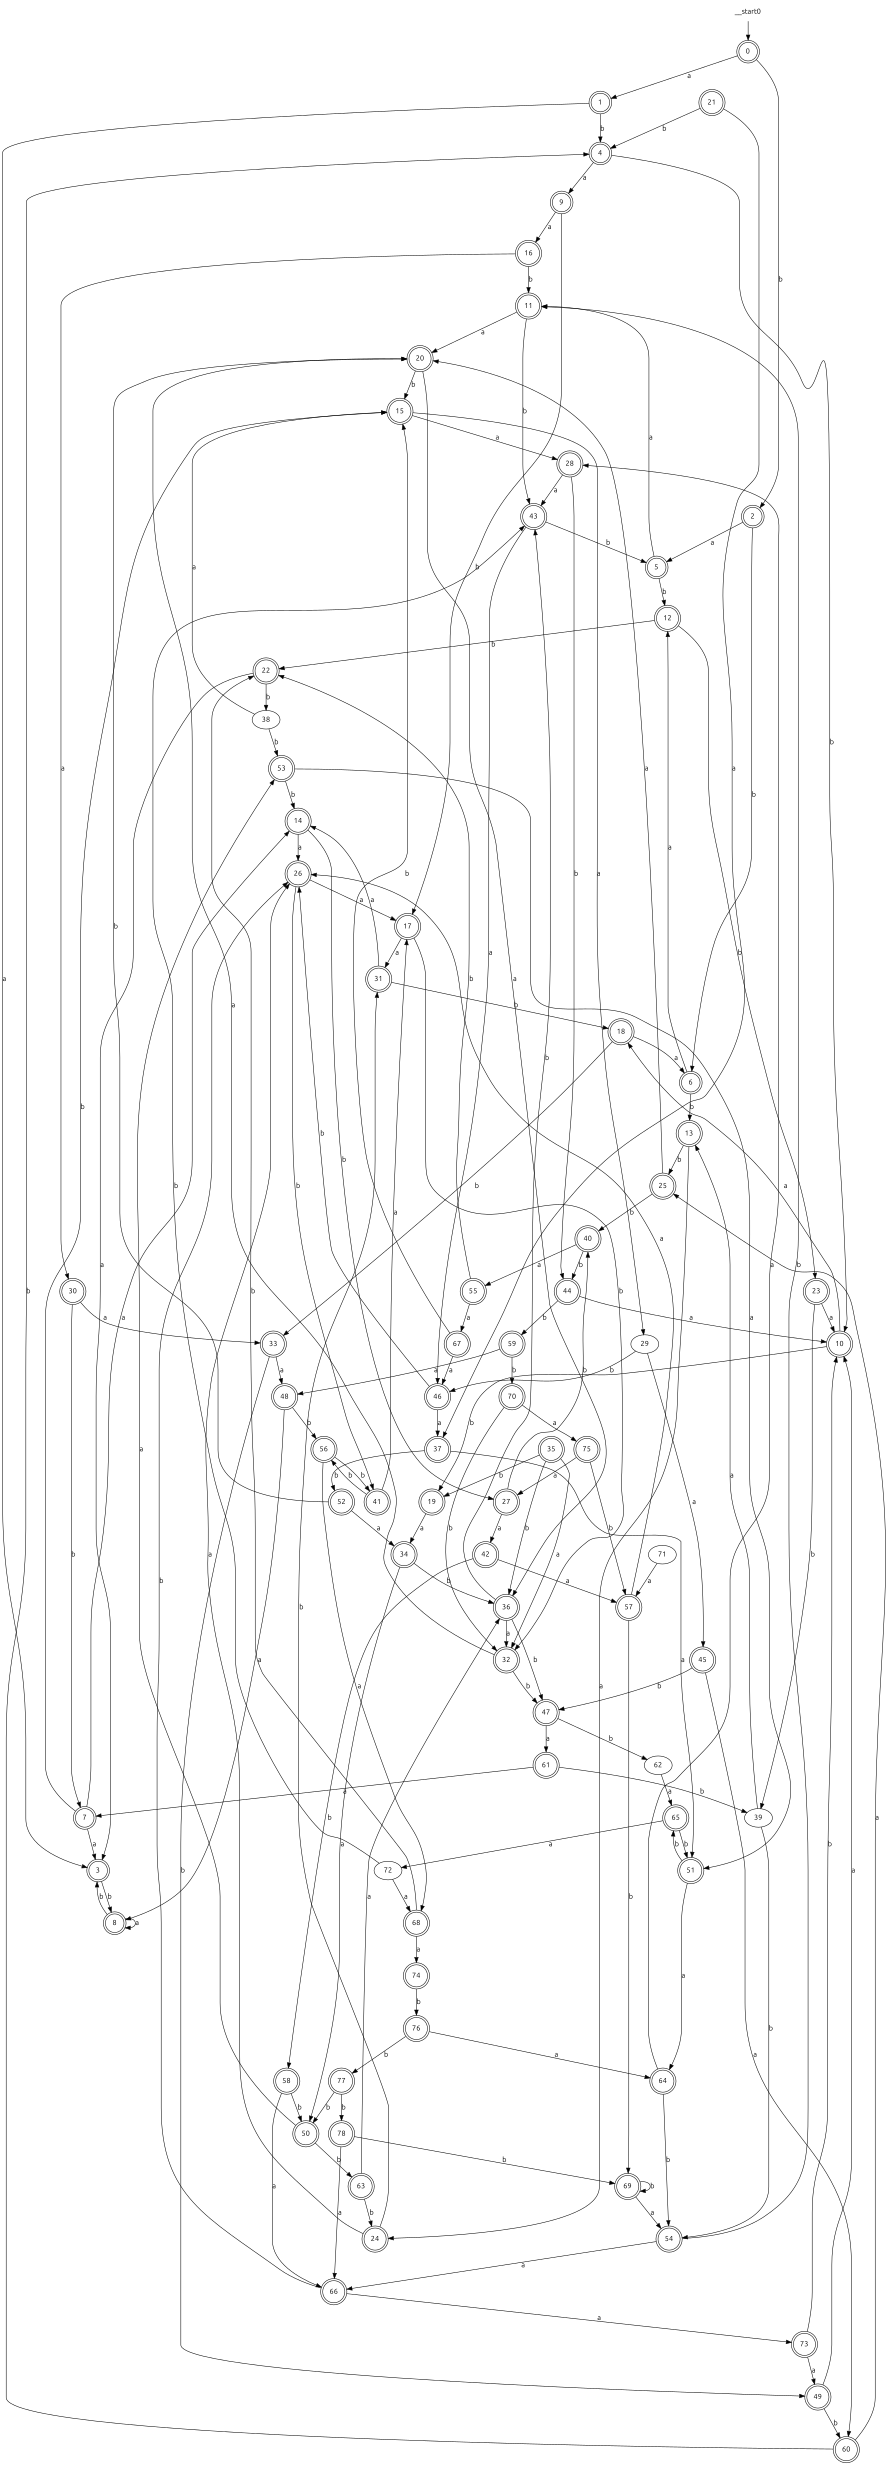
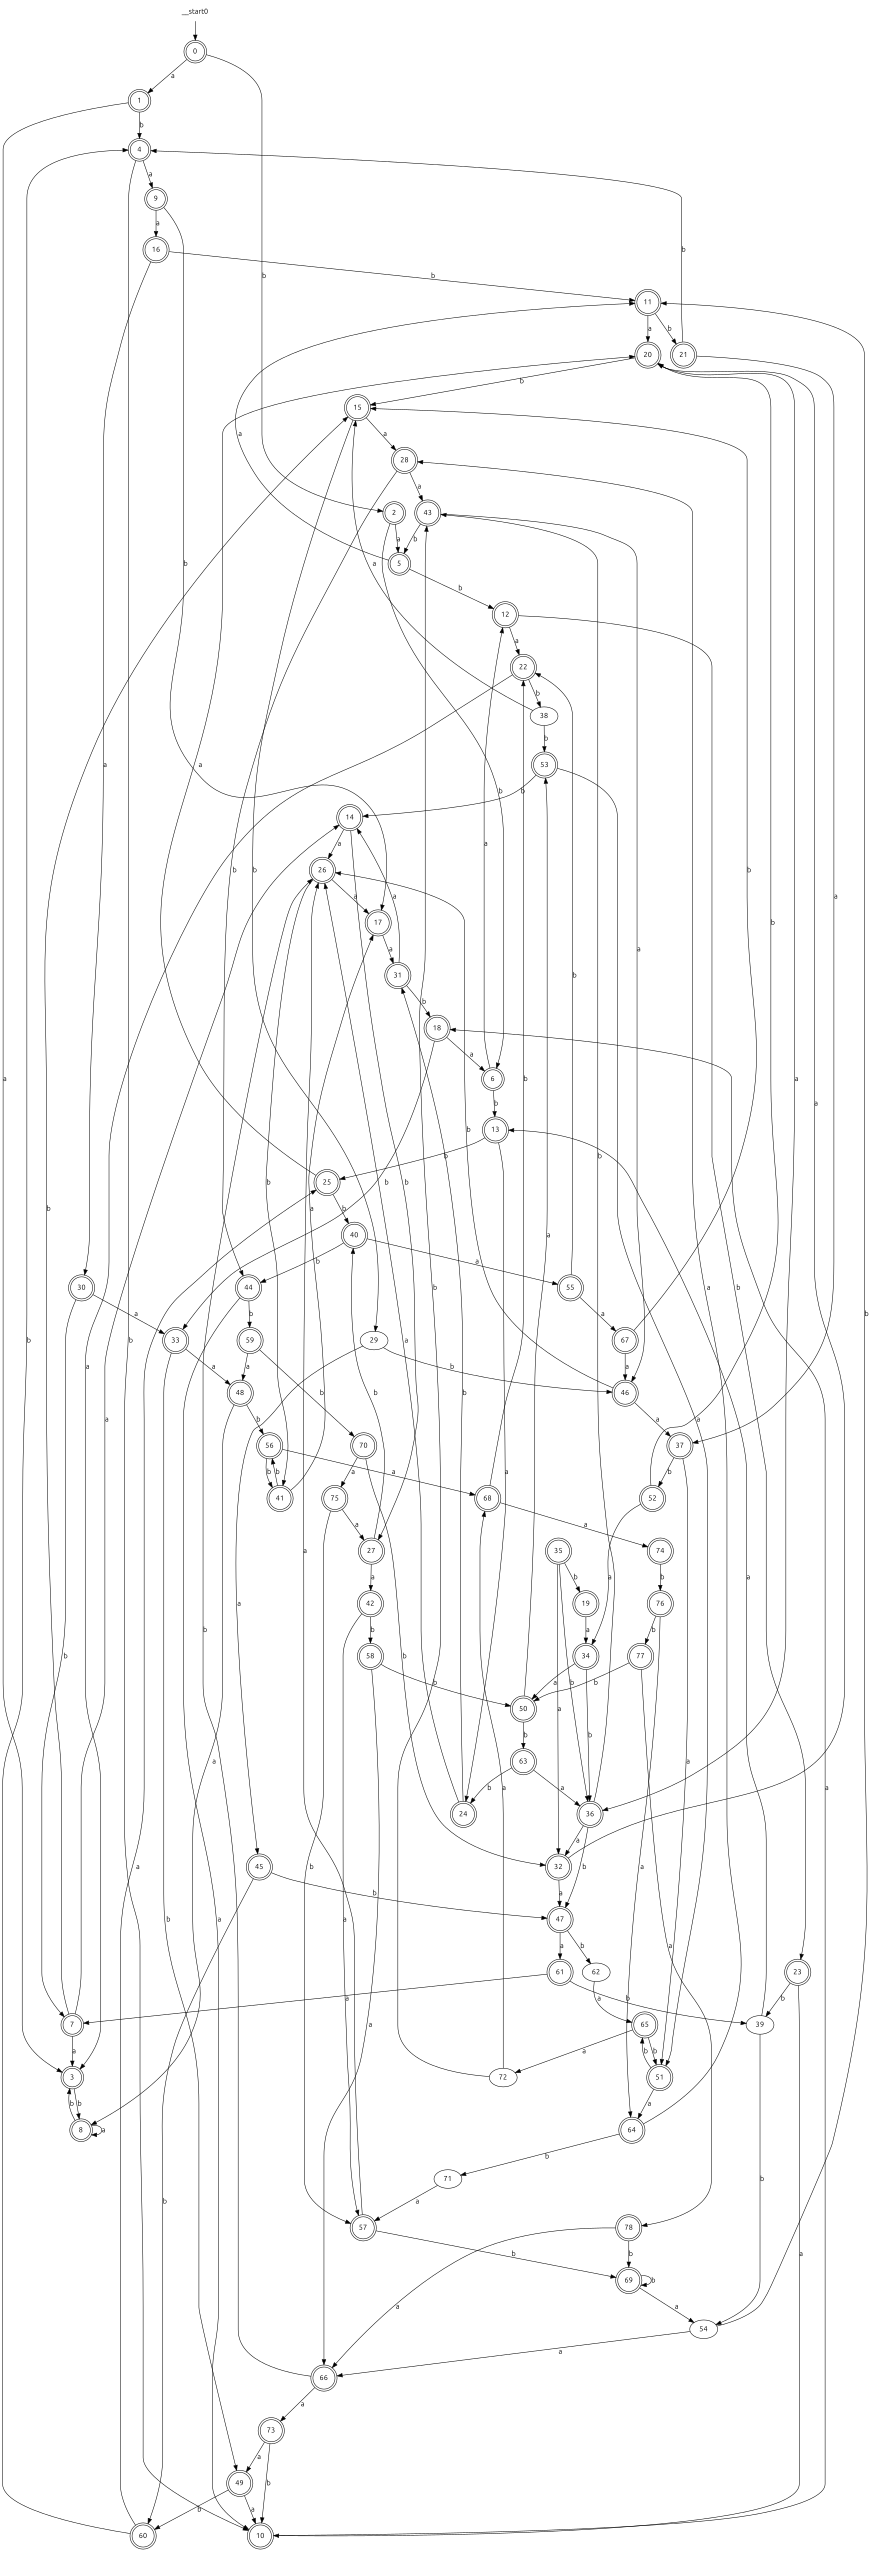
edge "11" -> "43": now "11" -> "21"
edge "12" -> "22": label "b" -> "a"
edge "15" -> "29": label "a" -> "b"
edge "17" -> "32": removed, label "b"
edge "10" -> "19": removed, label "b"
edge "32" -> "47": label "b" -> "a"
edge "45" -> "60": label "a" -> "b"
edge "77" -> "78": label "b" -> "a"
edge "64" -> "54": now "64" -> "71"
node "54": shape doublecircle -> ellipse
